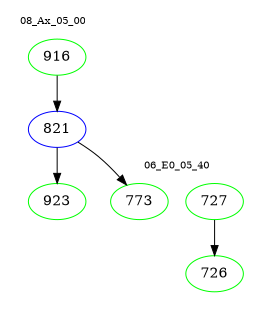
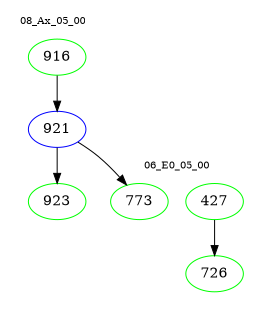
node "821": label "821" -> "921"
cluster "06_E0_05_40": label "06_E0_05_40" -> "06_E0_05_00"
node "727": label "727" -> "427"
